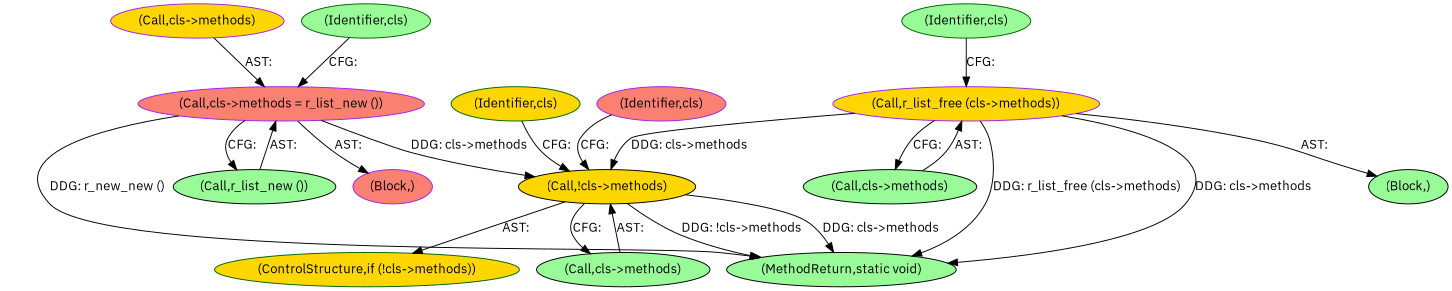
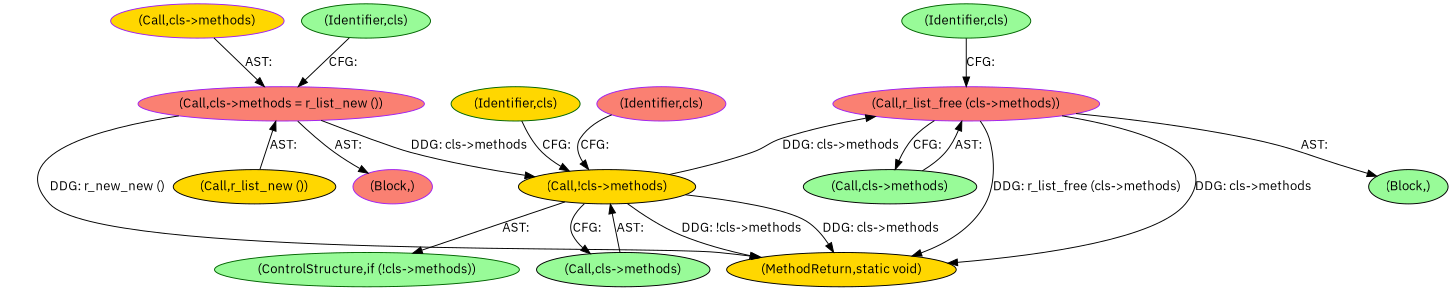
node "(Call,r_list_free (cls->methods))": fillcolor gold -> salmon
edge "(Call,r_list_free (cls->methods))" -> "(Call,!cls->methods)": reversed
edge "(Call,cls->methods = r_list_new ())" -> "(Call,r_list_new ())": removed, label "CFG:"
node "(Call,r_list_new ())": fillcolor palegreen -> gold
node "(ControlStructure,if (!cls->methods))": fillcolor gold -> palegreen
node "(MethodReturn,static void)": fillcolor palegreen -> gold
